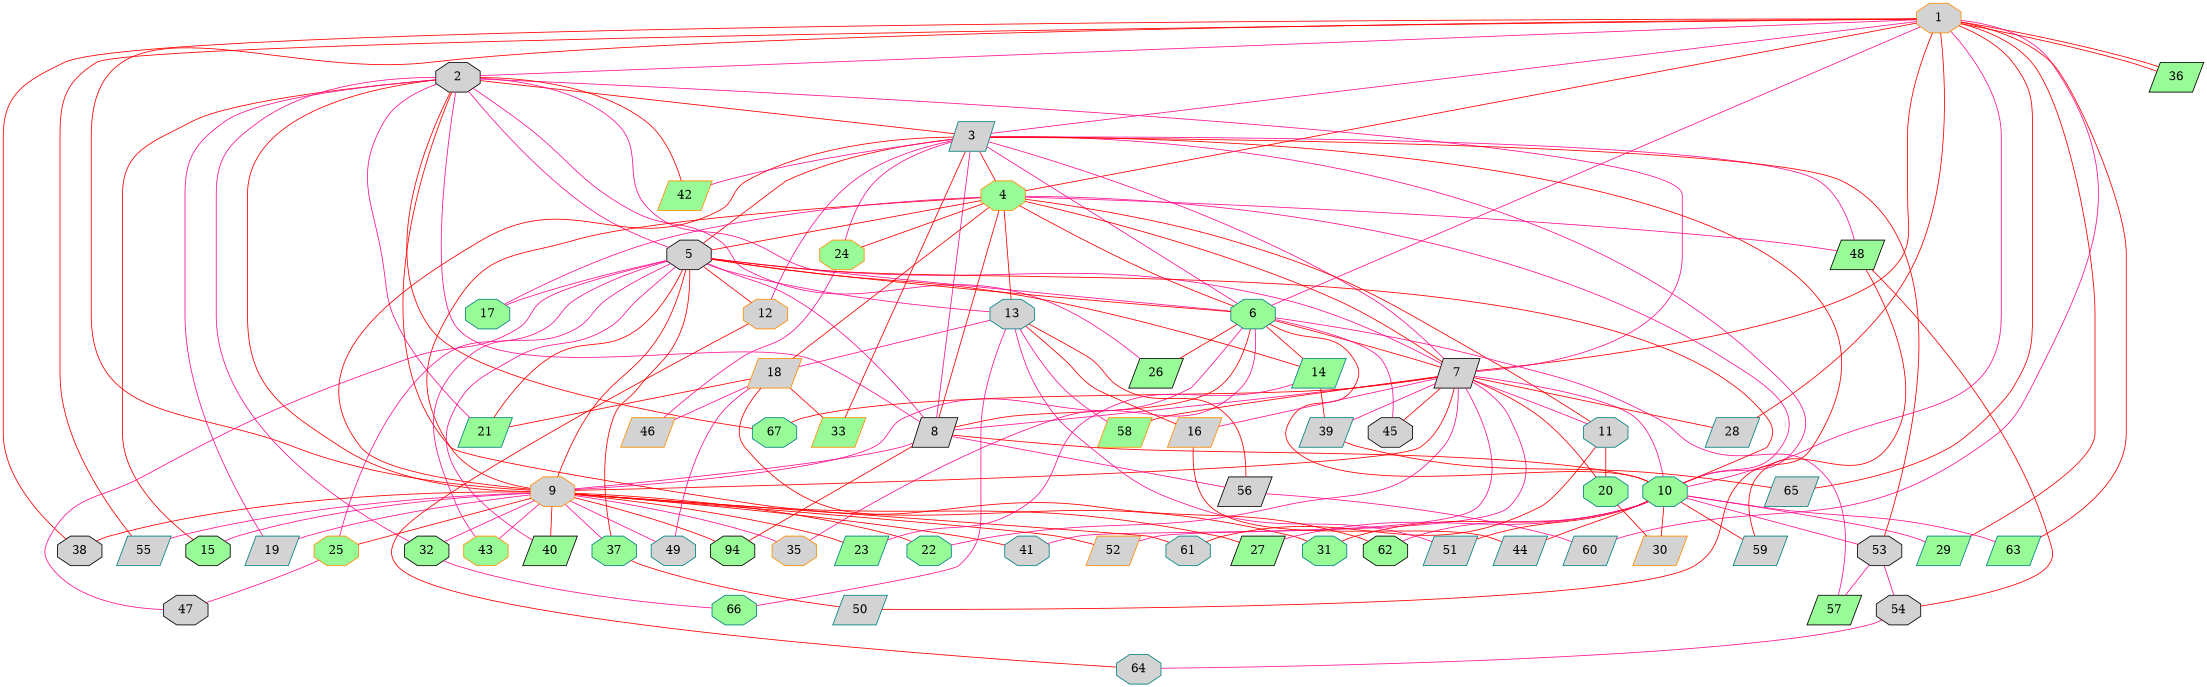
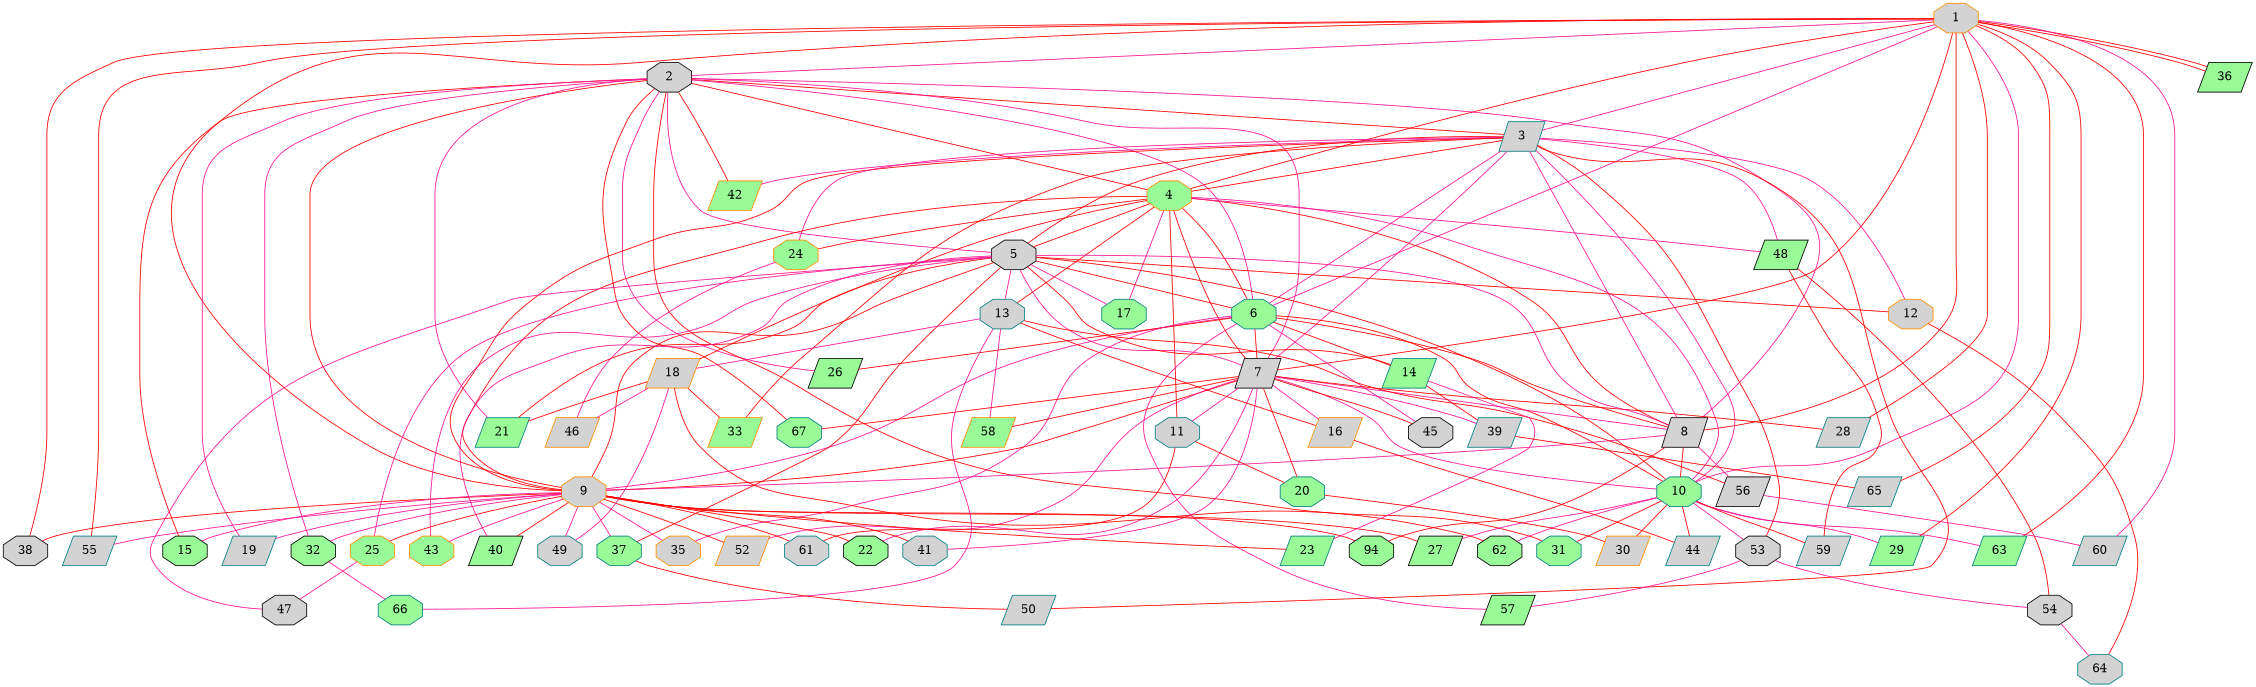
edge "2" -- "4": added
edge "1" -- "8": added
node "22": color teal -> black
node "51": removed
